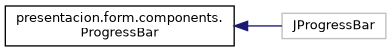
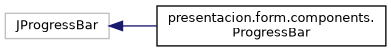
edge "JProgressBar" -> "presentacion.form.components. ProgressBar": reversed
